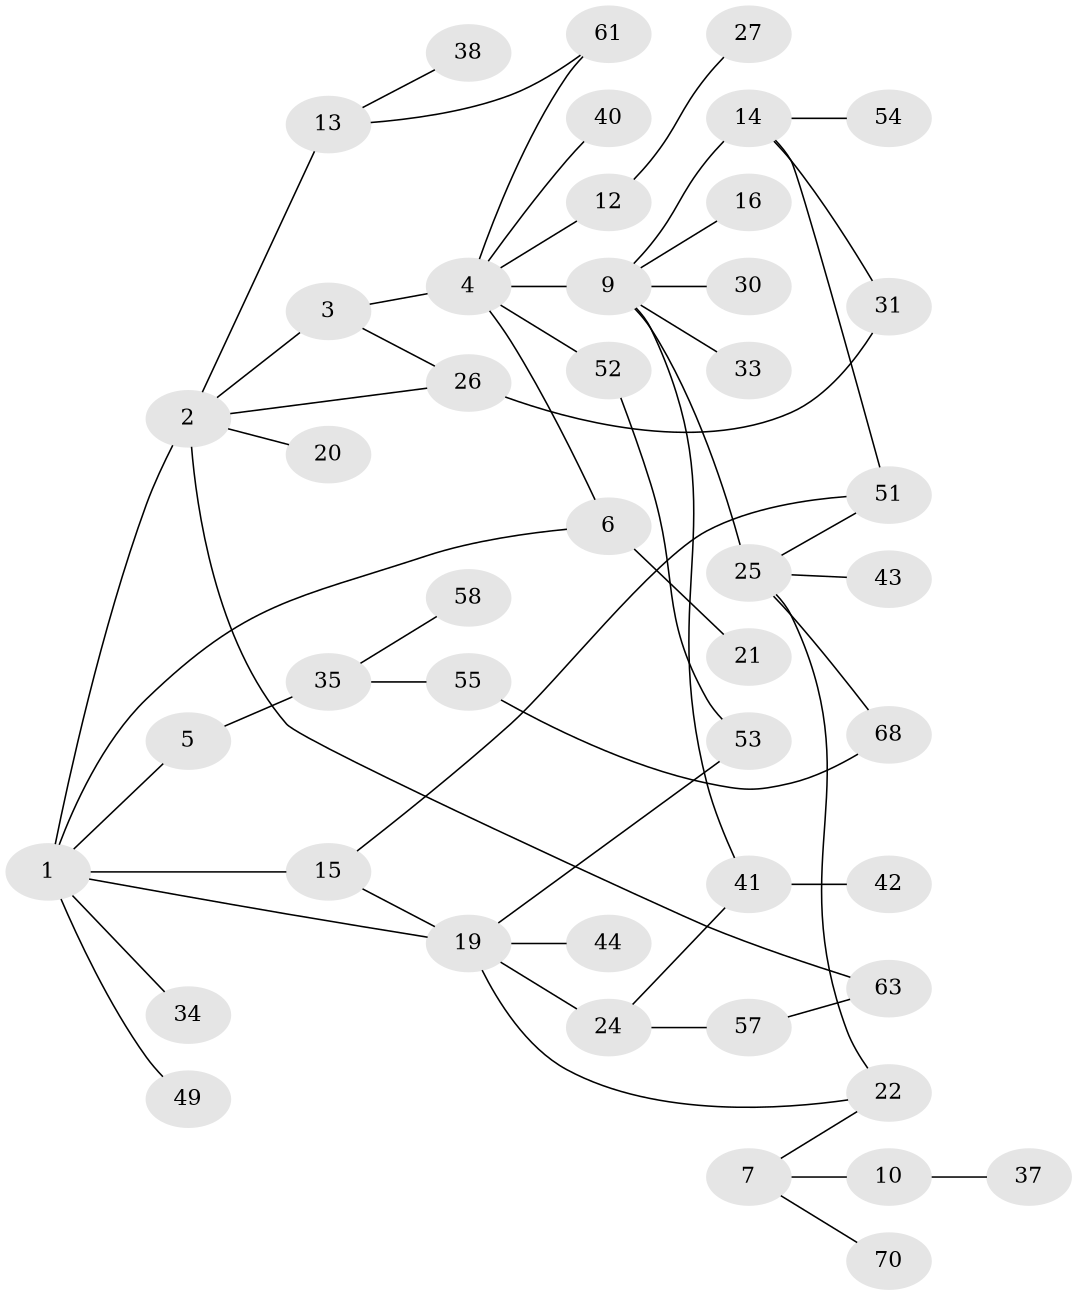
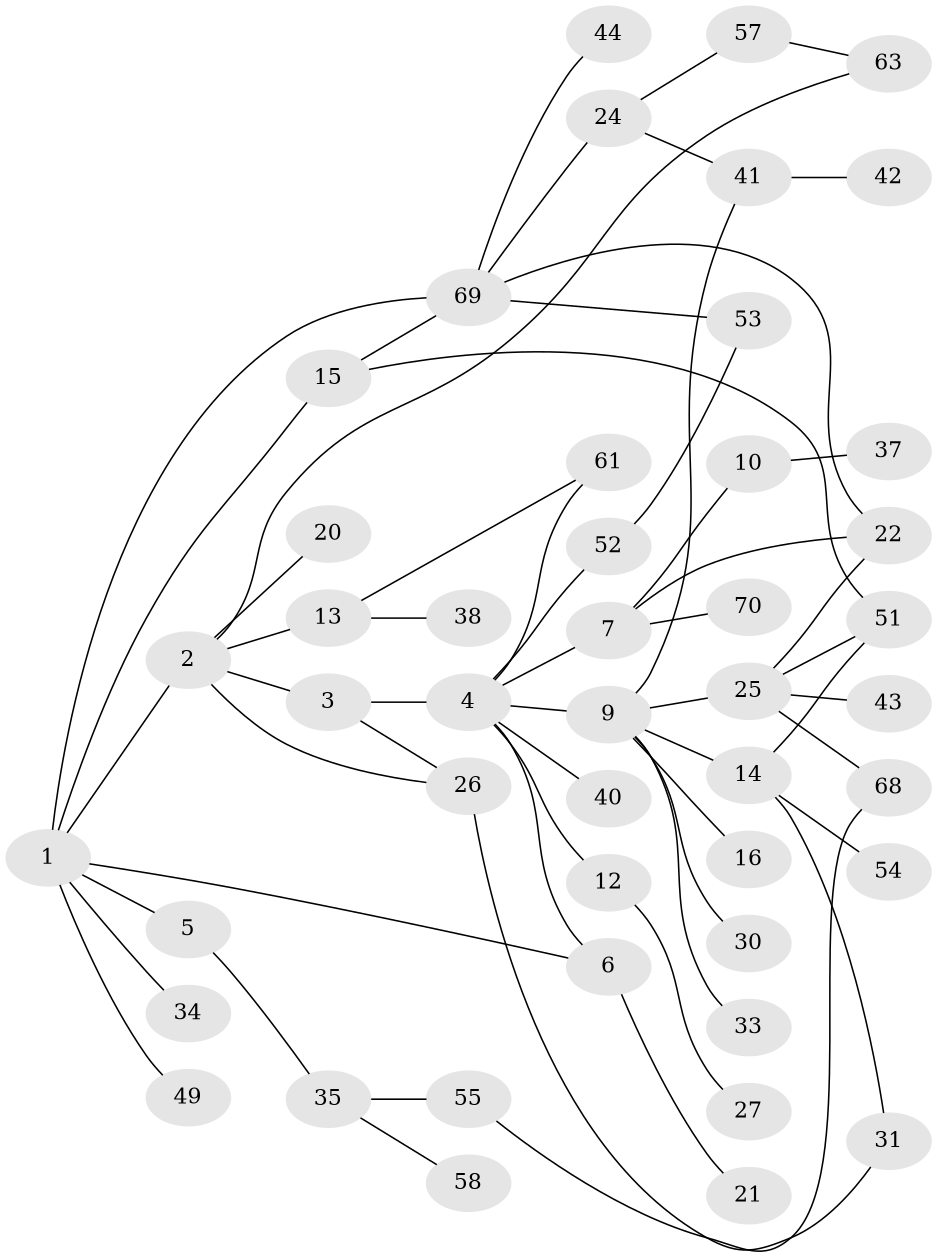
edge "7" -- "4": added
node "19": label "19" -> "69"
